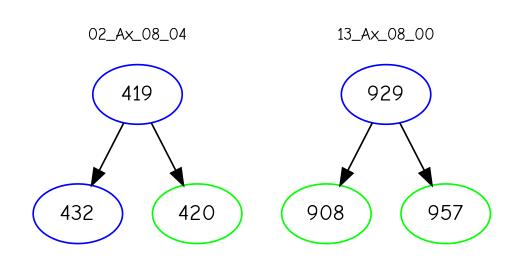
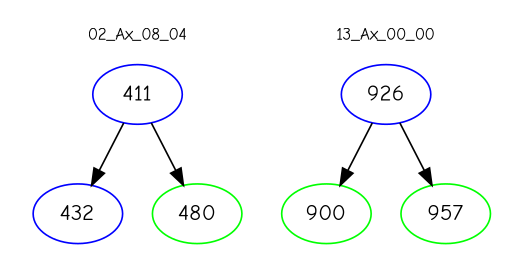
cluster "13_Ax_08_00": label "13_Ax_08_00" -> "13_Ax_00_00"
node "419": label "419" -> "411"
node "929": label "929" -> "926"
node "420": label "420" -> "480"
node "908": label "908" -> "900"
